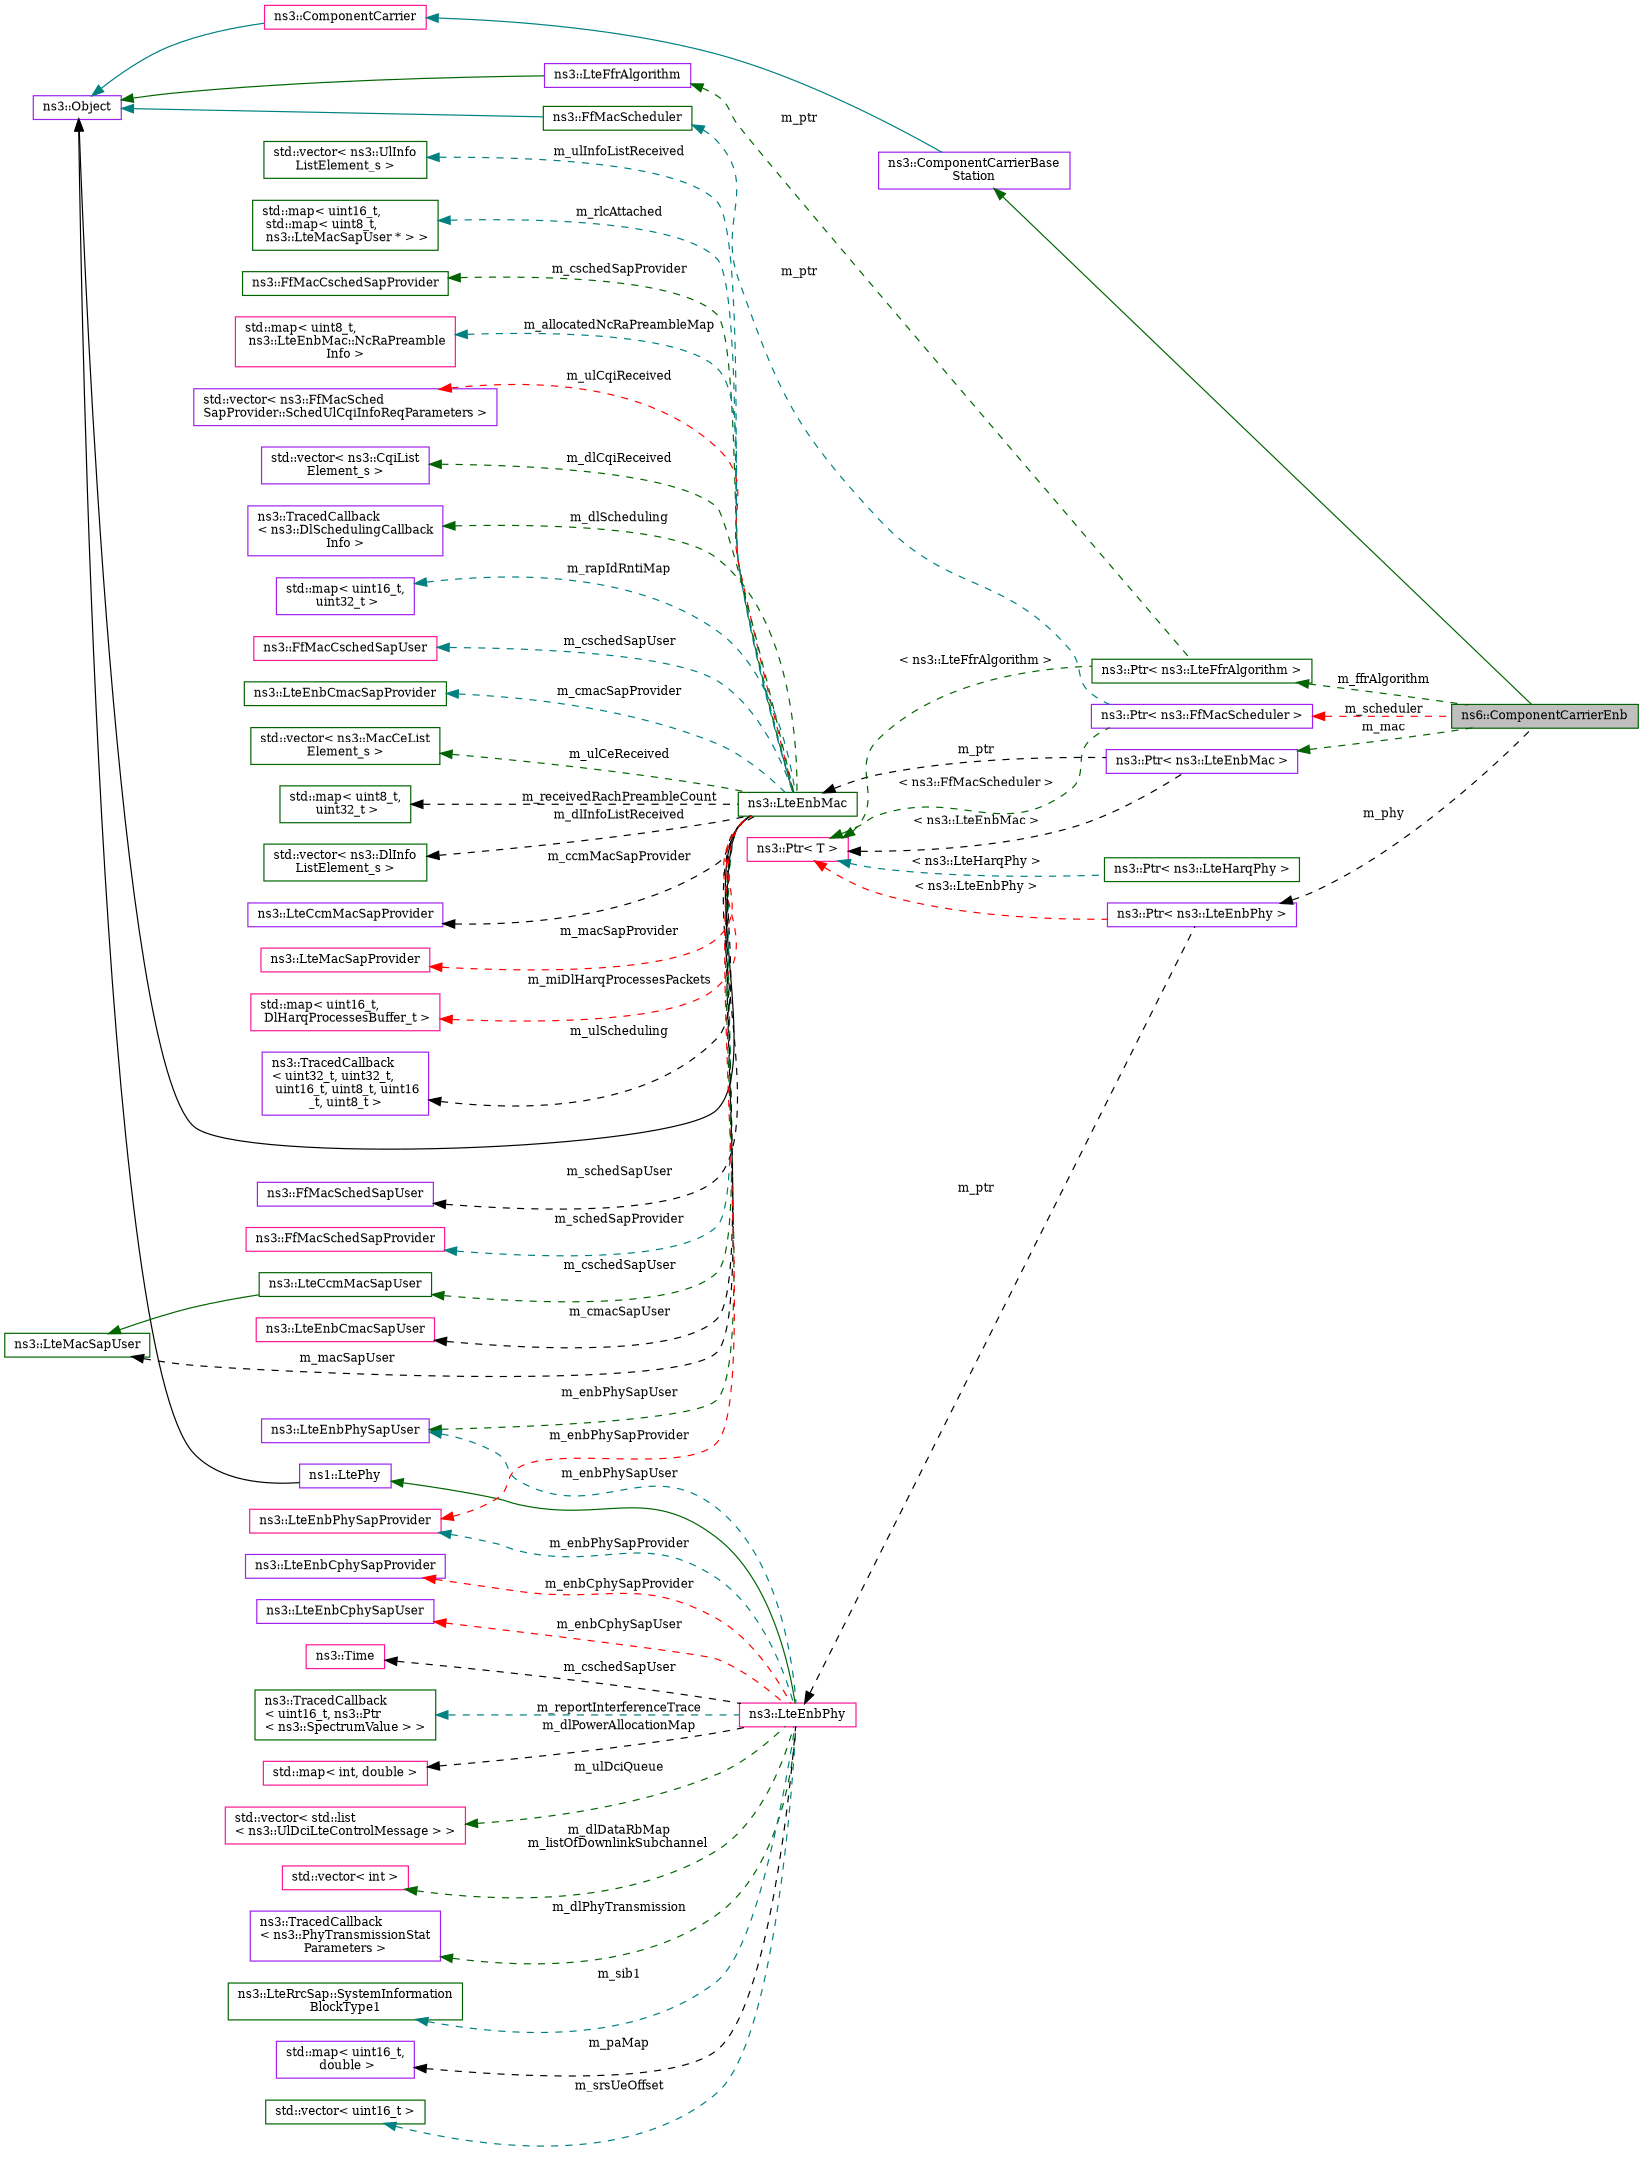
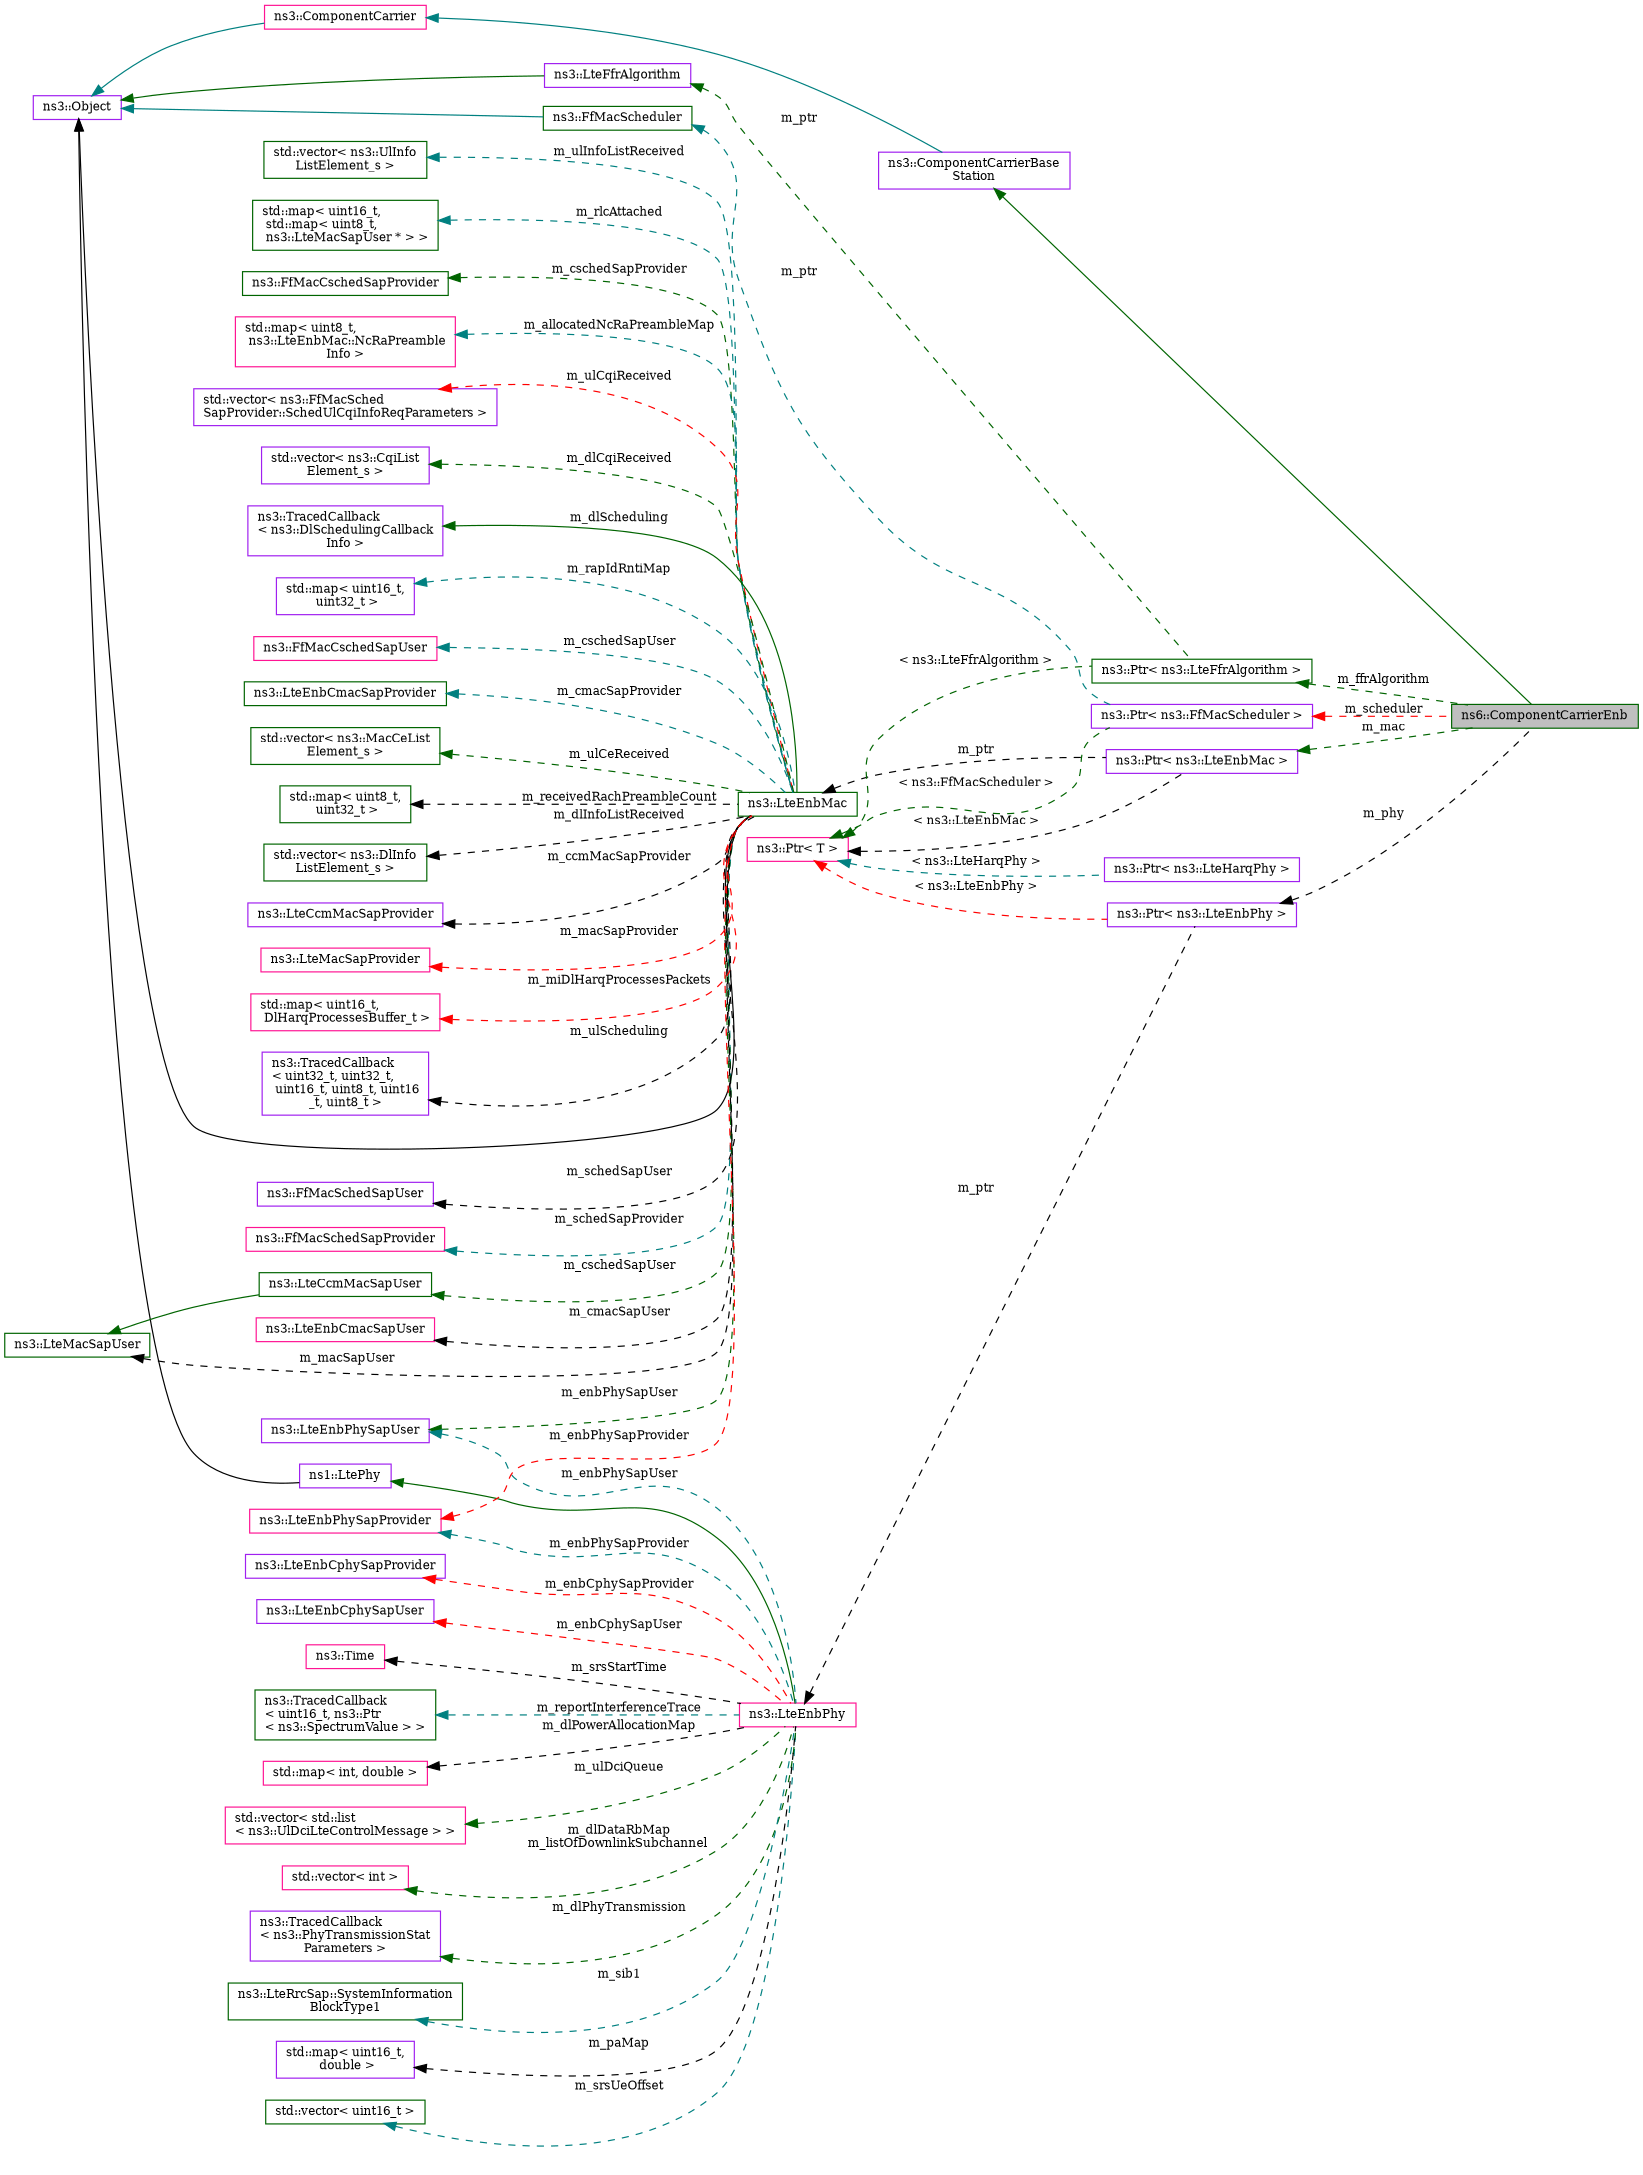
edge "ns3::LteEnbMac" -> "ns3::TracedCallback < ns3::DlSchedulingCallback Info >": style dashed -> solid
node "ns3::Ptr< ns3::LteHarqPhy >": color darkgreen -> purple
edge "ns3::LteEnbPhy" -> "ns3::Time": label " m_cschedSapUser" -> " m_srsStartTime"
